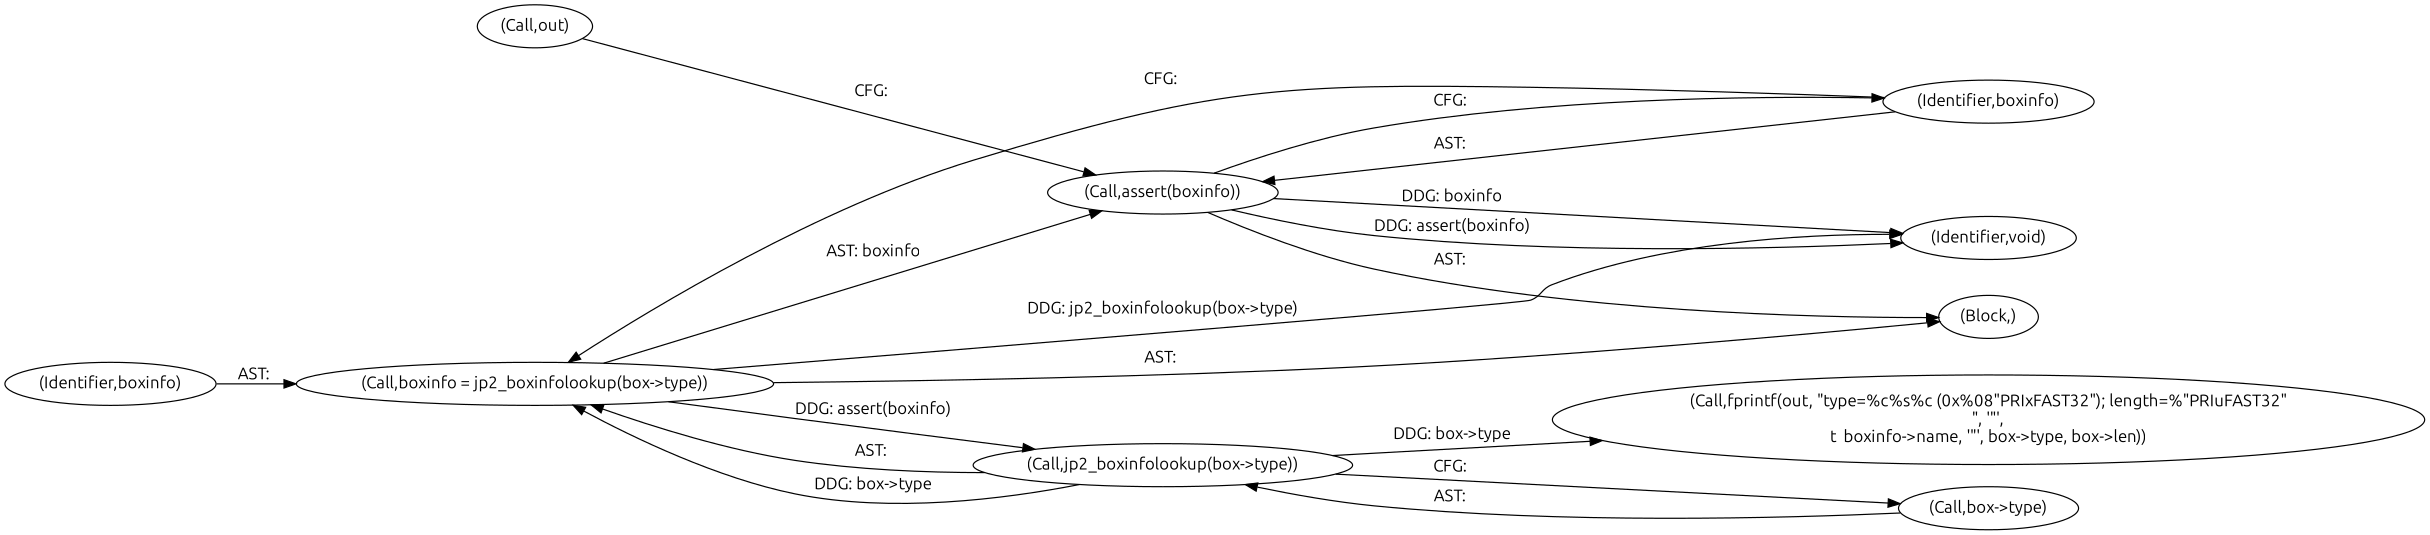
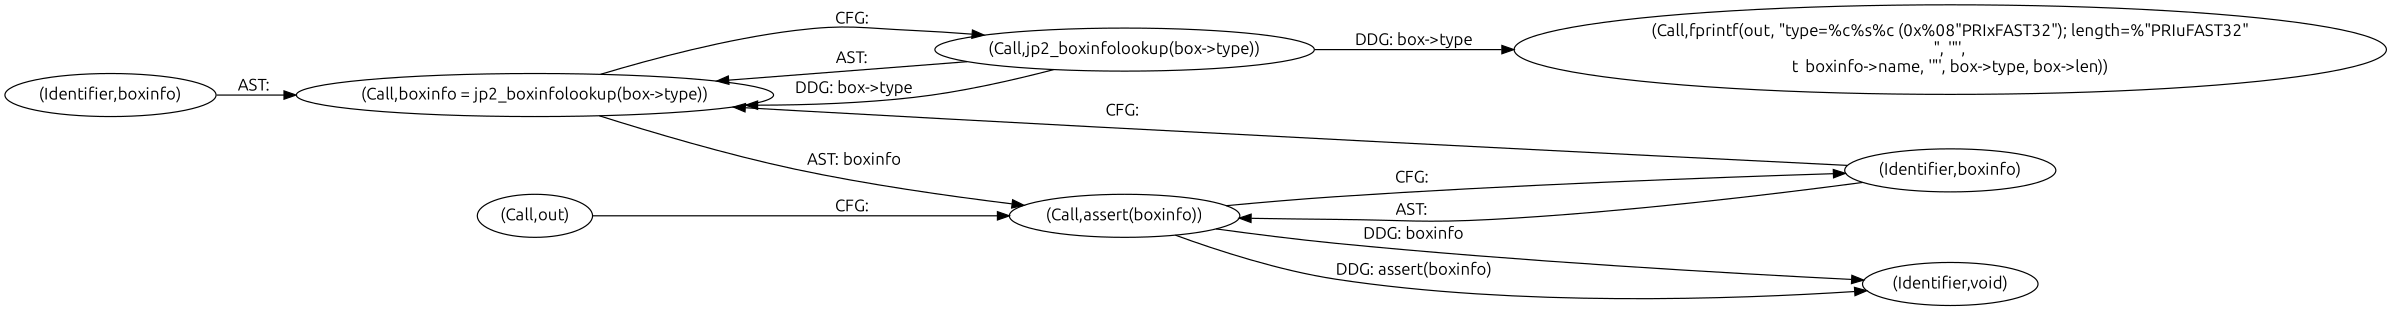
node "(Block,)": removed
edge "(Call,boxinfo = jp2_boxinfolookup(box->type))" -> "(Identifier,void)": removed, label "DDG: jp2_boxinfolookup(box->type)"
edge "(Call,boxinfo = jp2_boxinfolookup(box->type))" -> "(Call,jp2_boxinfolookup(box->type))": label "DDG: assert(boxinfo)" -> "CFG: "
node "(Call,box->type)": removed
